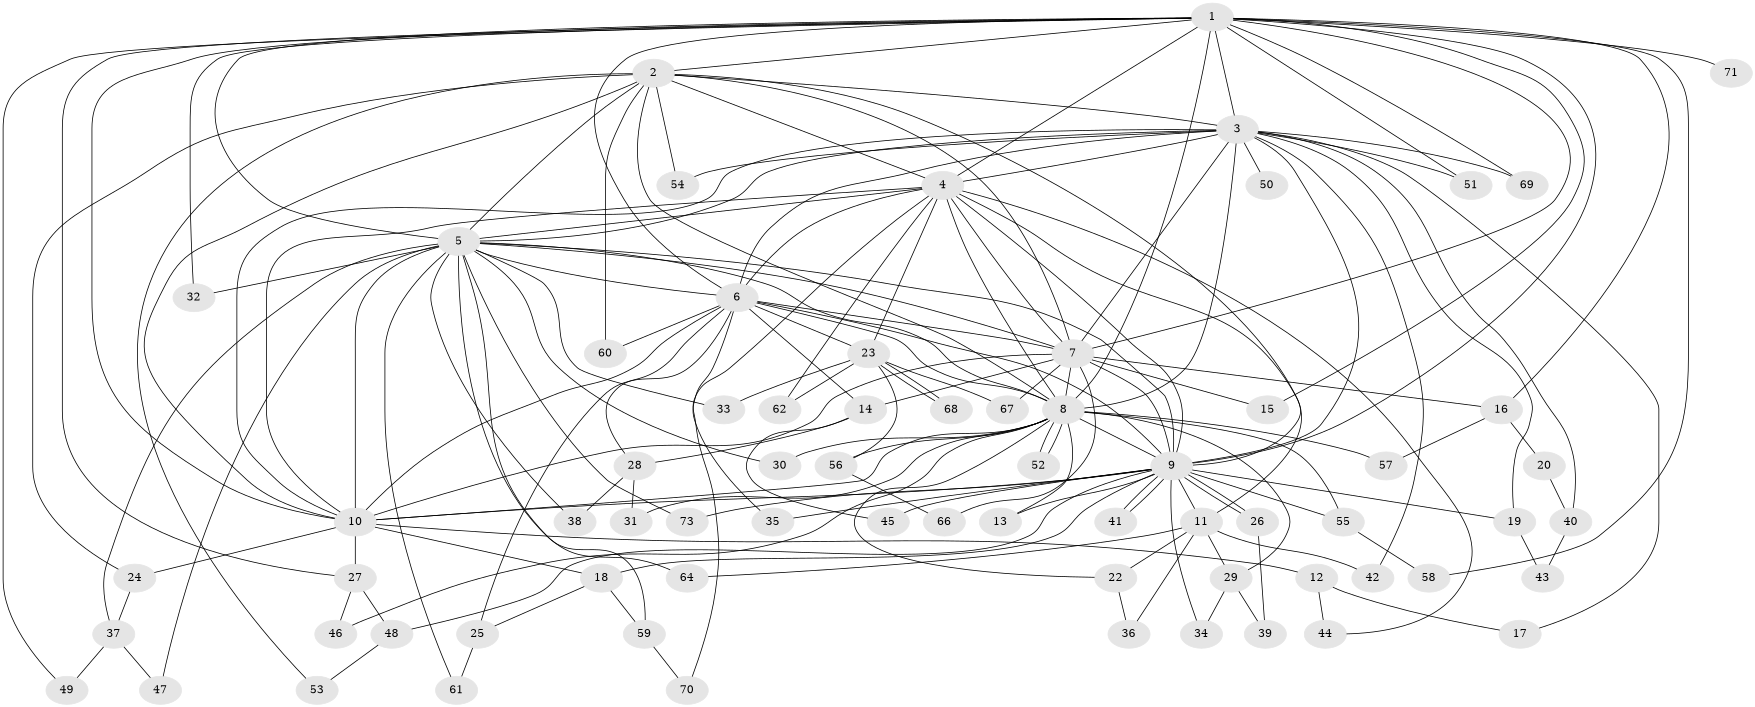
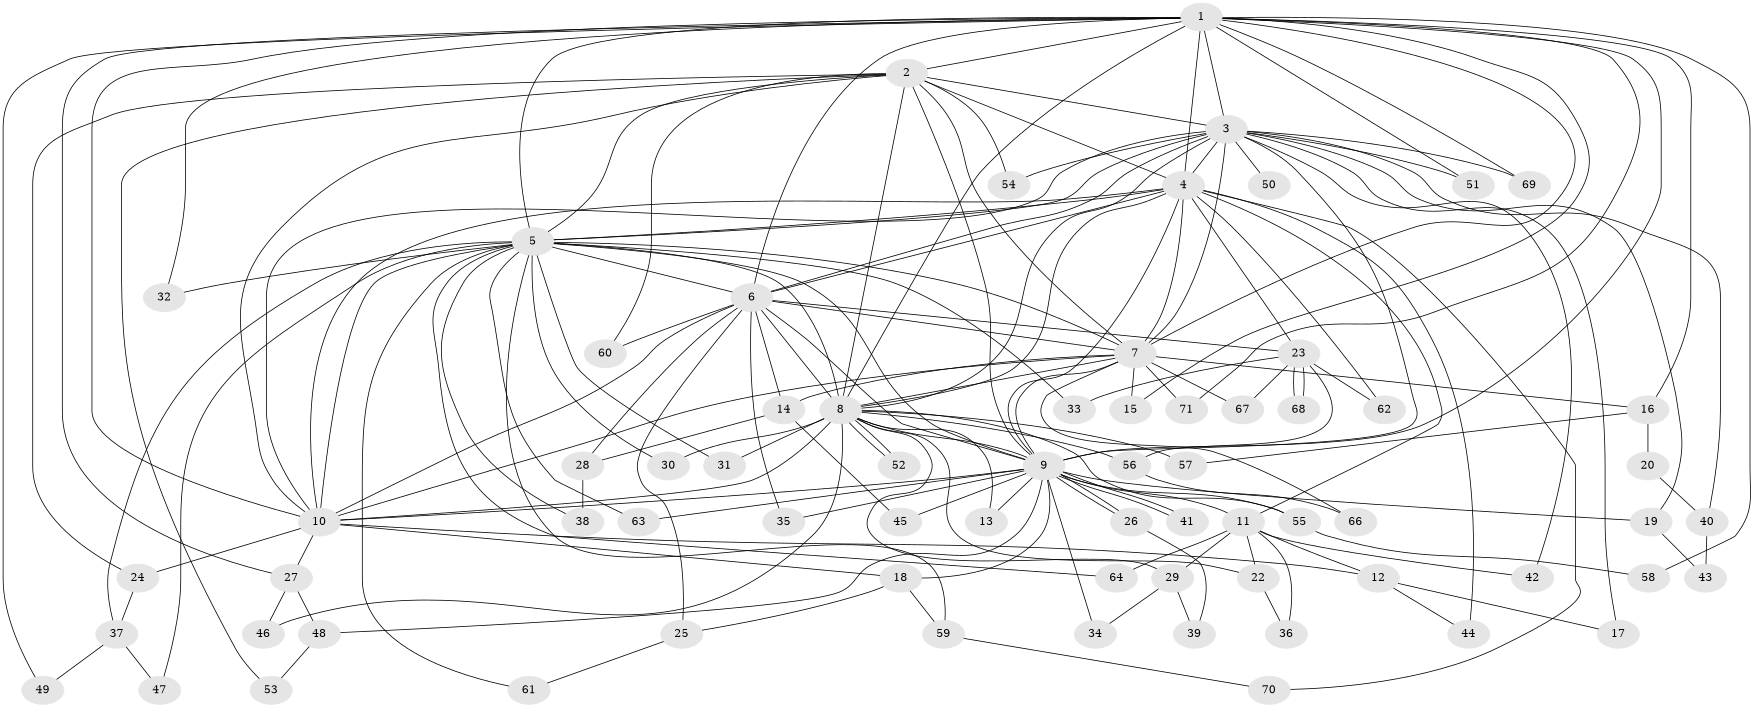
edge "7" -- "71": added
edge "28" -- "31": now "5" -- "31"
node "73": label "73" -> "63"
edge "11" -- "12": added
